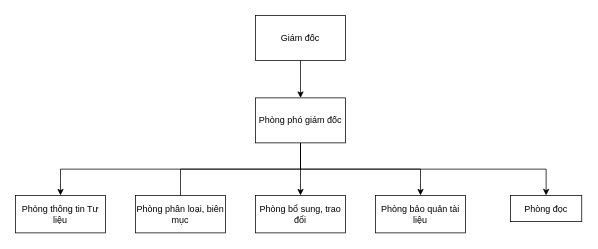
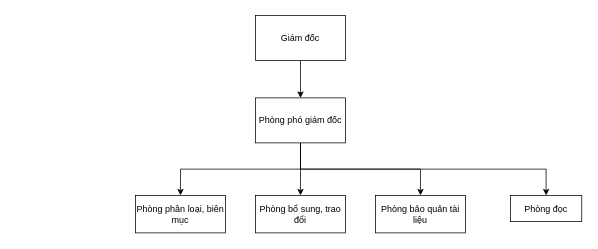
edge "Phòng phó giám đốc" -> "Phòng thông tin Tư liệu": removed
edge "Phòng phó giám đốc" -- "Phòng phân loại, biên mục": arrowhead none -> classic
node "Phòng thông tin Tư liệu": removed
